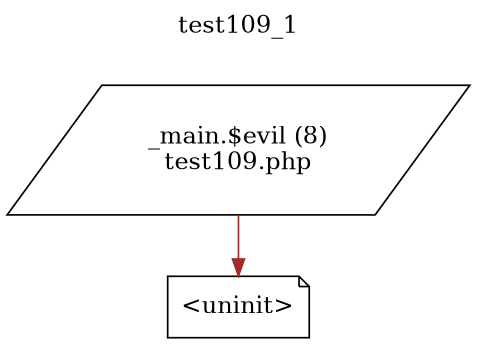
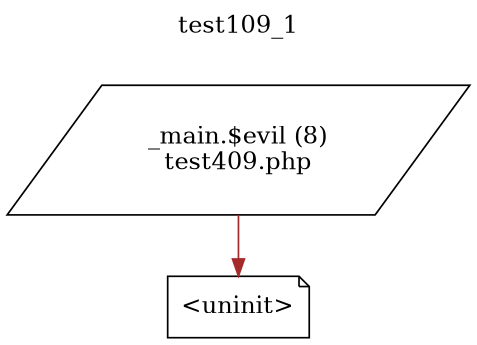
node "_main.$evil (8) test109.php": label "_main.$evil (8) test109.php" -> "_main.$evil (8) test409.php"
